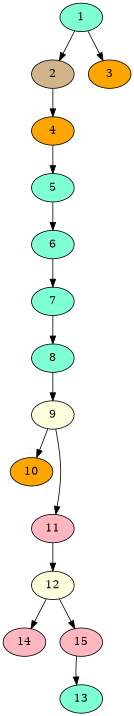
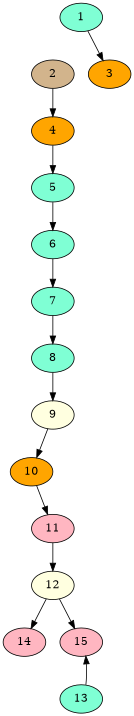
edge "1" -> "2": removed
edge "9" -> "11": now "10" -> "11"
edge "15" -> "13": reversed
